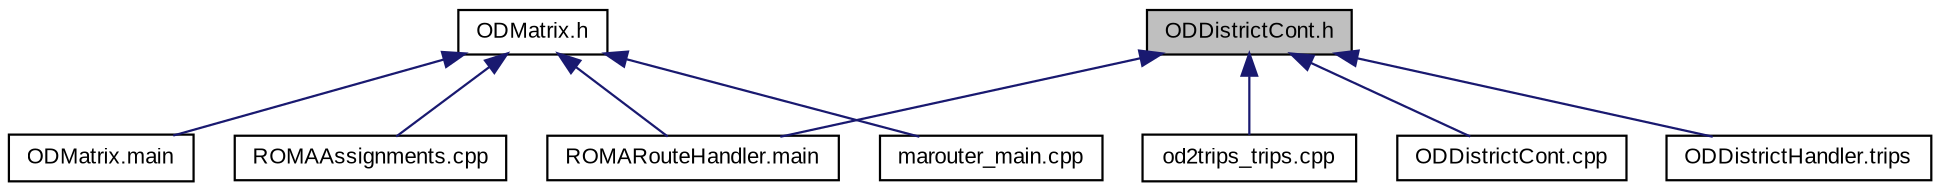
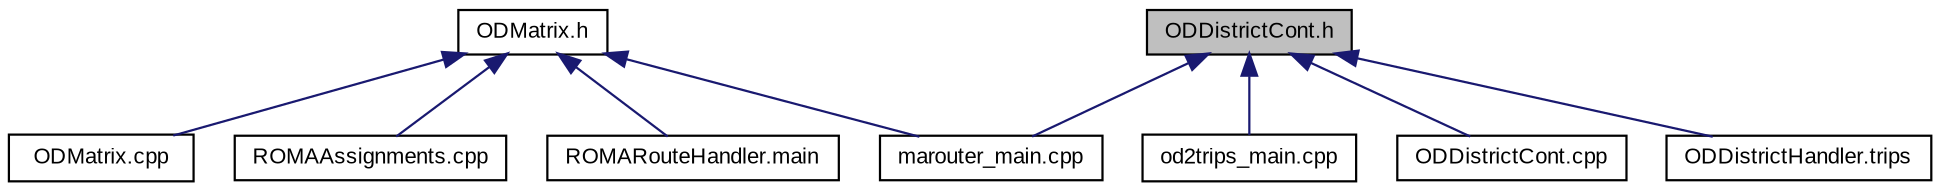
edge "ROMARouteHandler.main" -> "ODDistrictCont.h": now "marouter_main.cpp" -> "ODDistrictCont.h"
node "ODMatrix.main": label "ODMatrix.main" -> "ODMatrix.cpp"
node "od2trips_trips.cpp": label "od2trips_trips.cpp" -> "od2trips_main.cpp"
